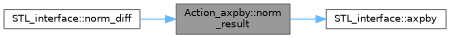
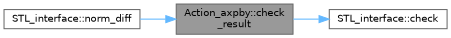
node "Action_axpby::norm _result": label "Action_axpby::norm _result" -> "Action_axpby::check _result"
node "STL_interface::axpby": label "STL_interface::axpby" -> "STL_interface::check"
